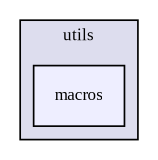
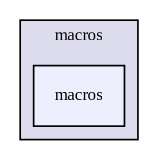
cluster "utils": label "utils" -> "macros"
